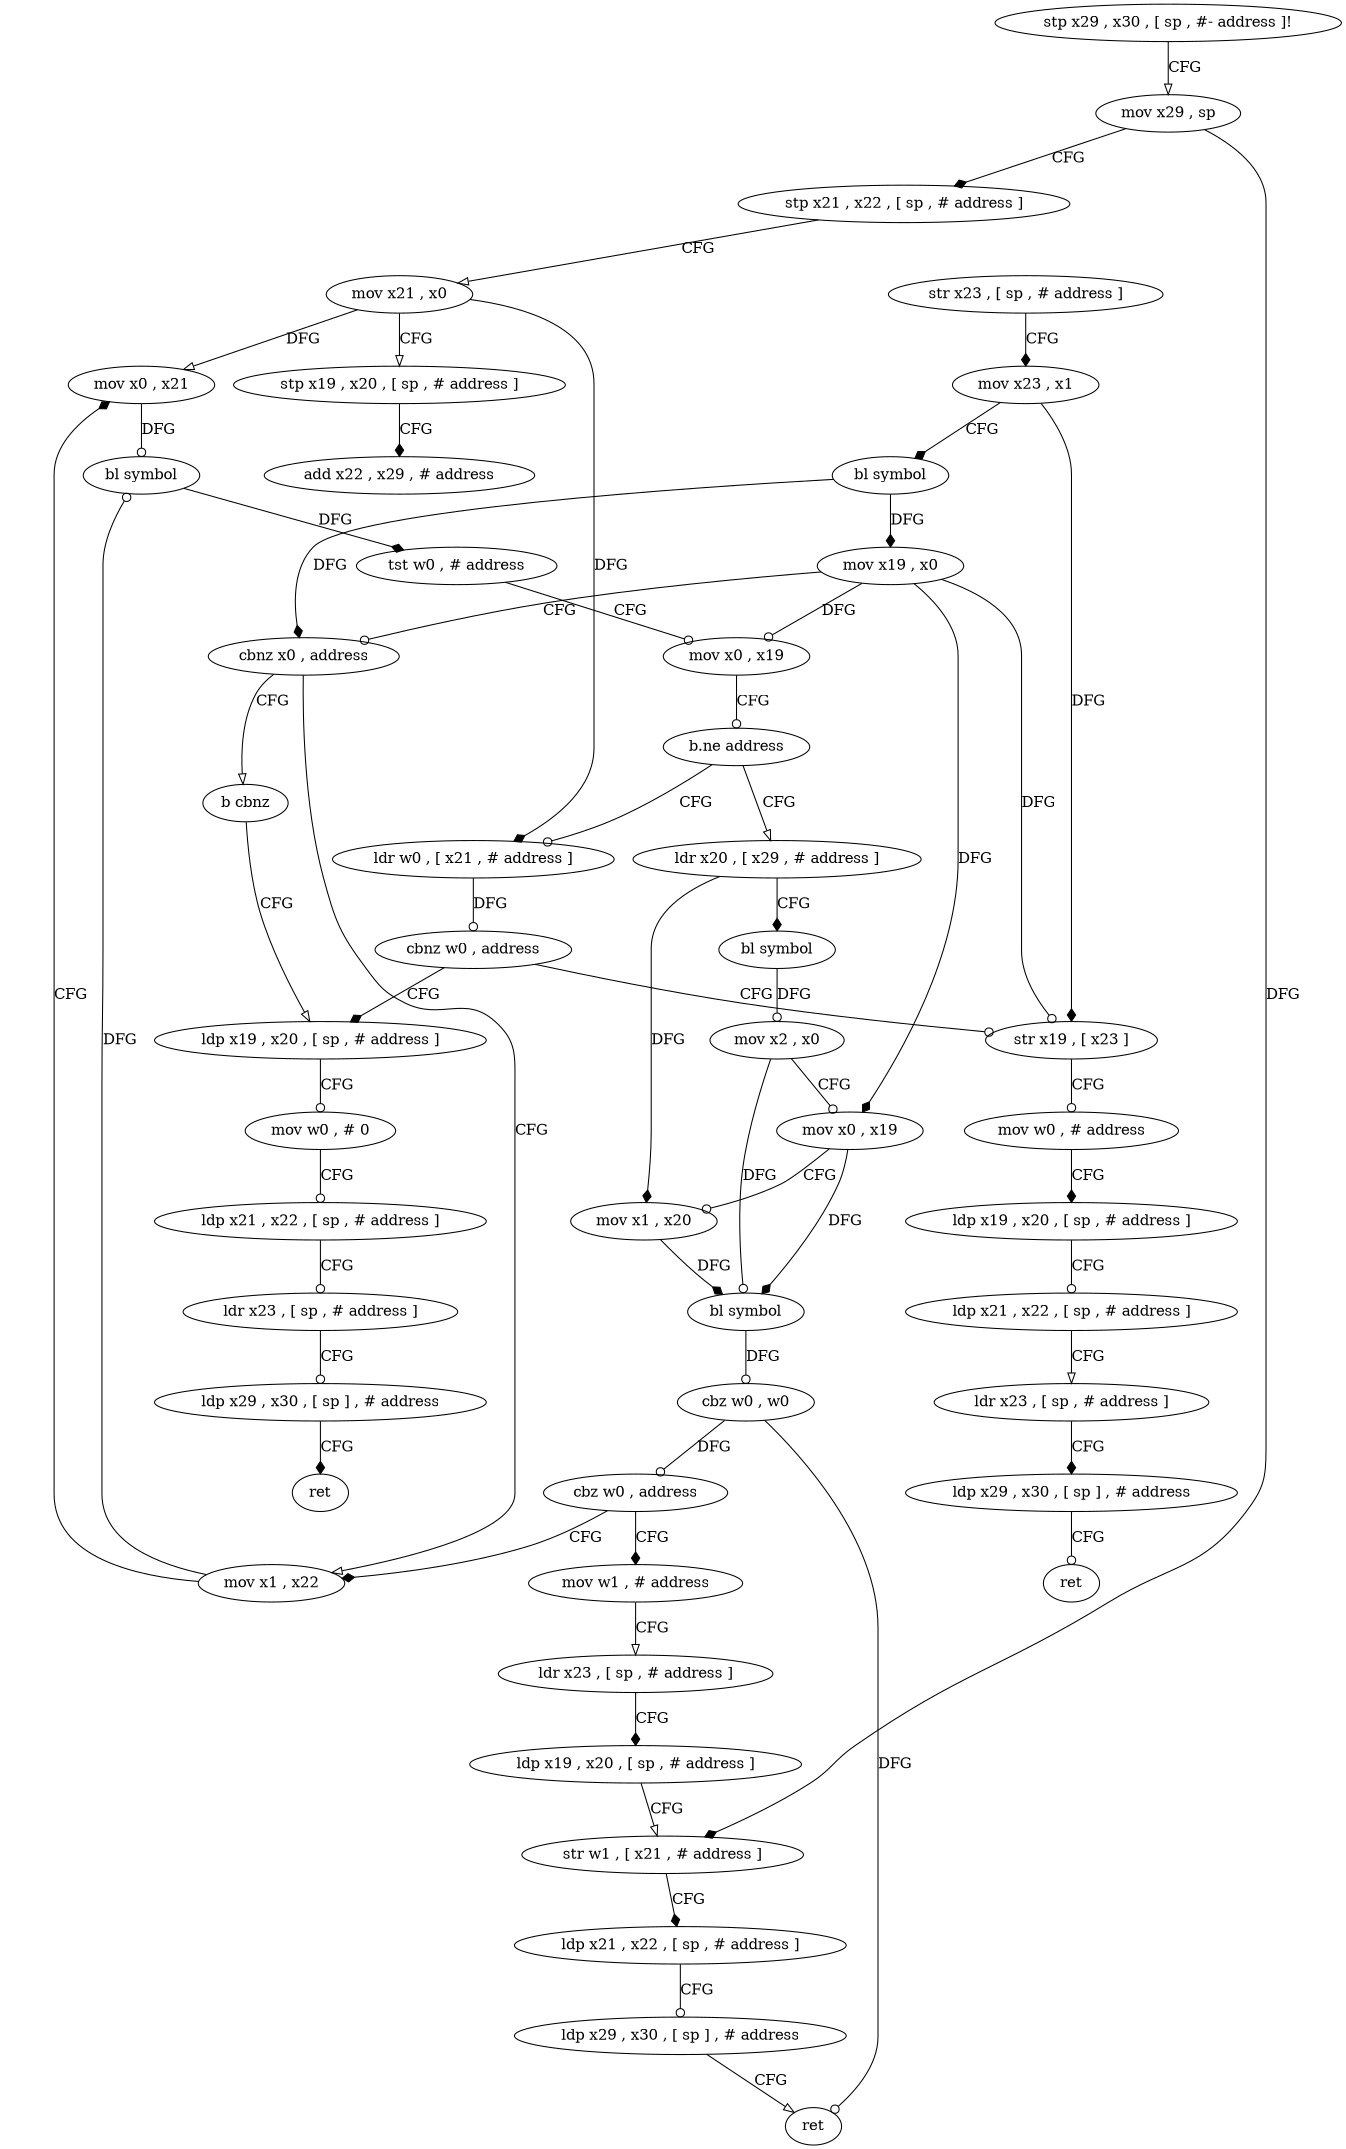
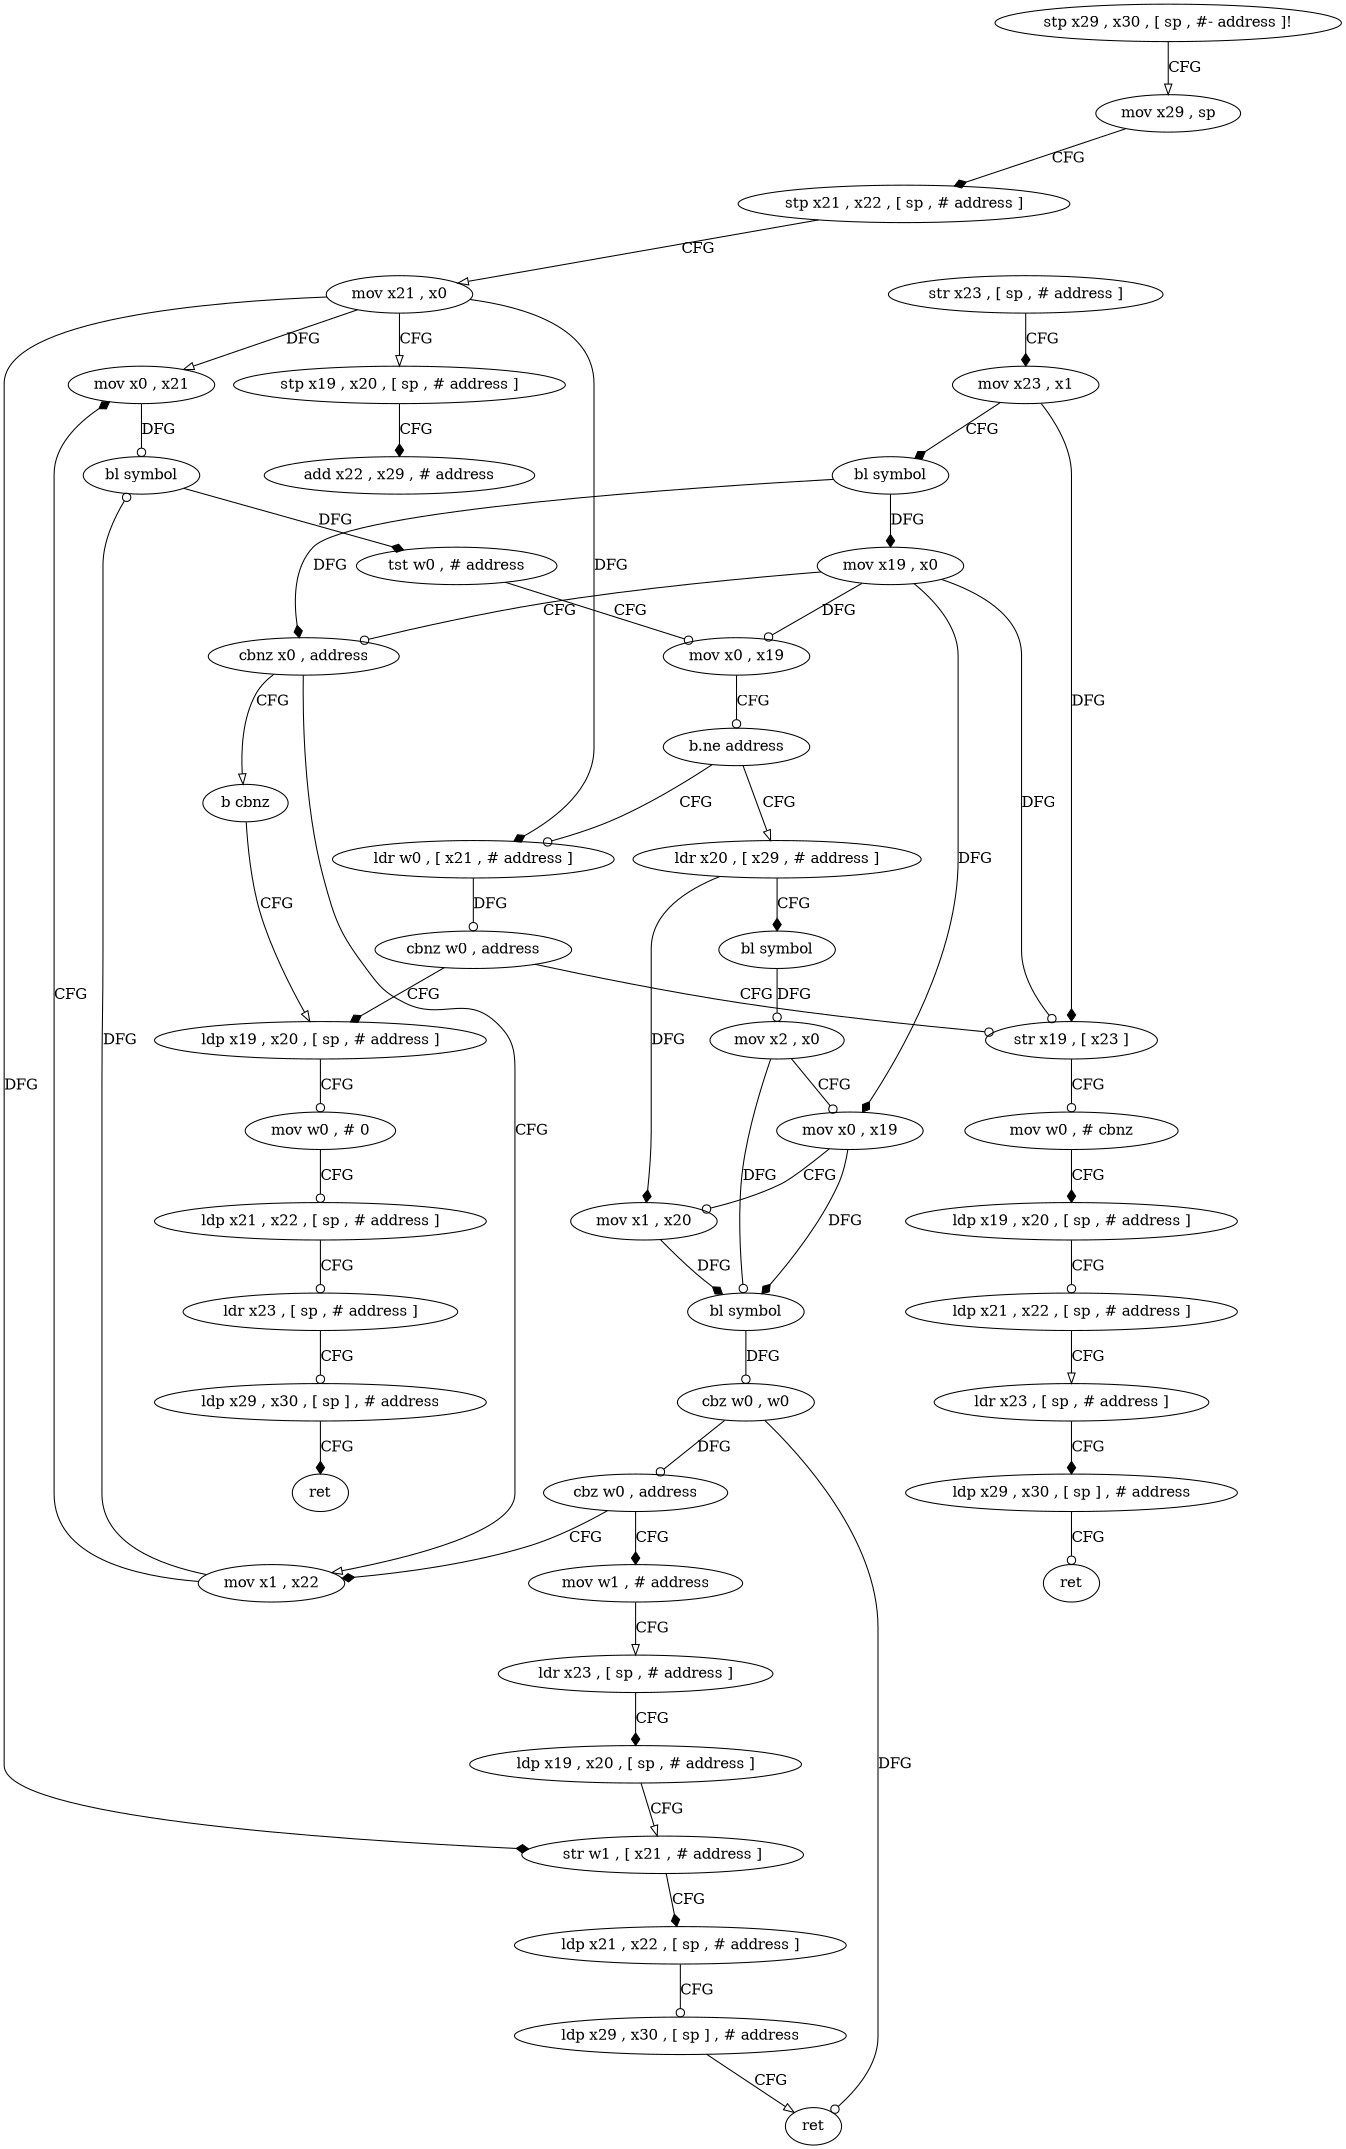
edge "mov x29 , sp" -> "str w1 , [ x21 , # address ]": now "mov x21 , x0" -> "str w1 , [ x21 , # address ]"
node "mov w0 , # address": label "mov w0 , # address" -> "mov w0 , # cbnz"
